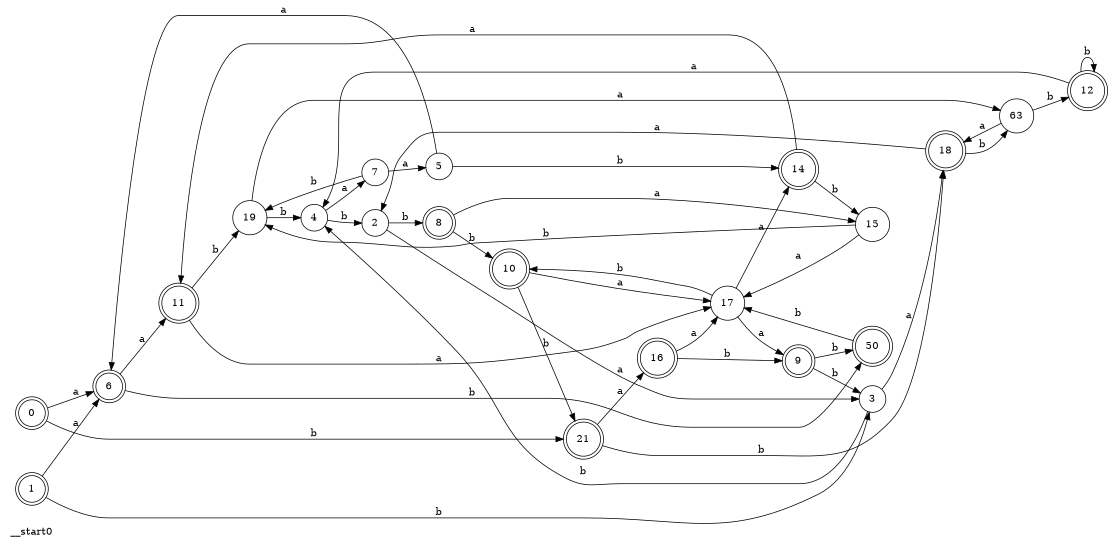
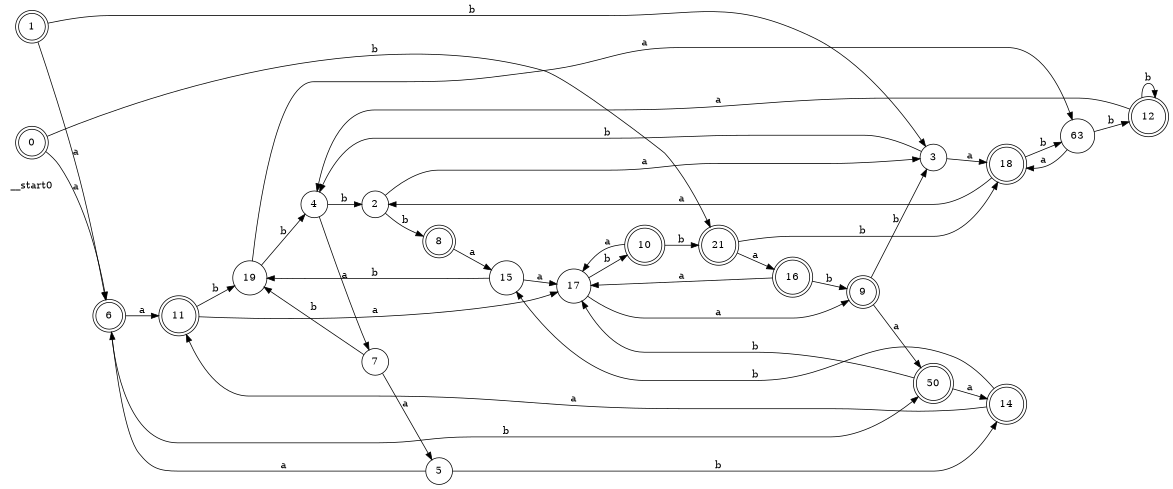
edge "8" -> "10": removed, label "b"
edge "17" -> "14": now "50" -> "14"
edge "9" -> "50": label "b" -> "a"
